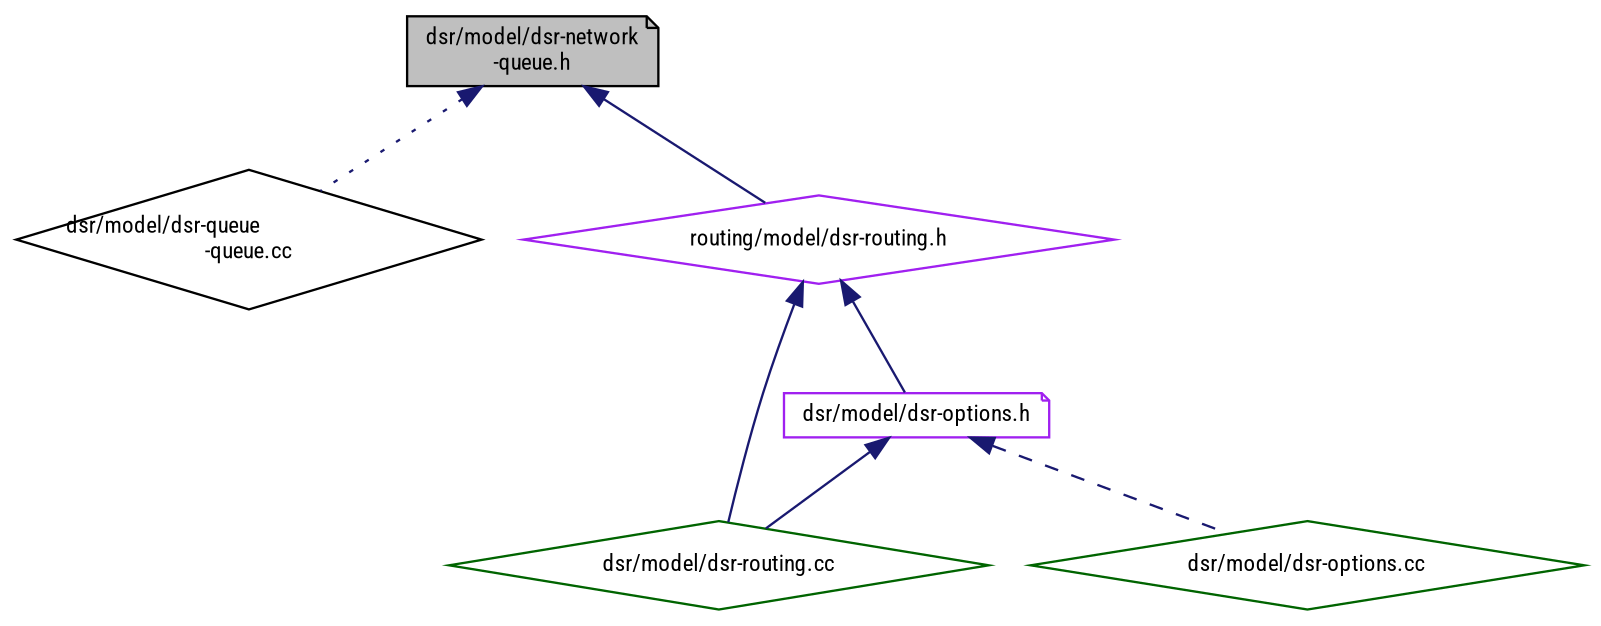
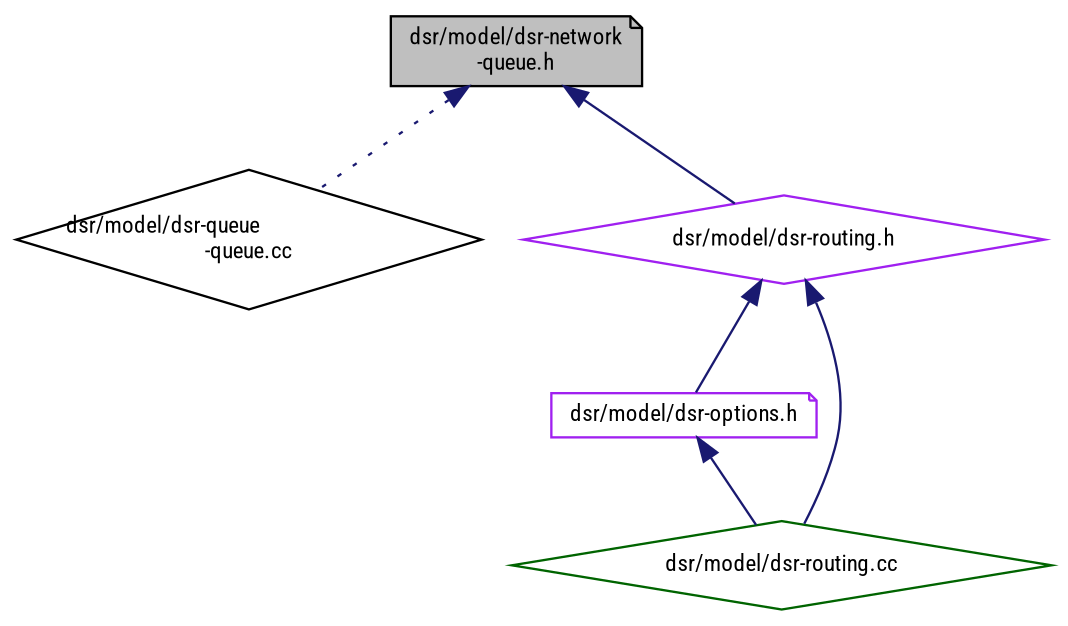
node "routing/model/dsr-routing.h": label "routing/model/dsr-routing.h" -> "dsr/model/dsr-routing.h"
node "dsr/model/dsr-options.cc": removed
